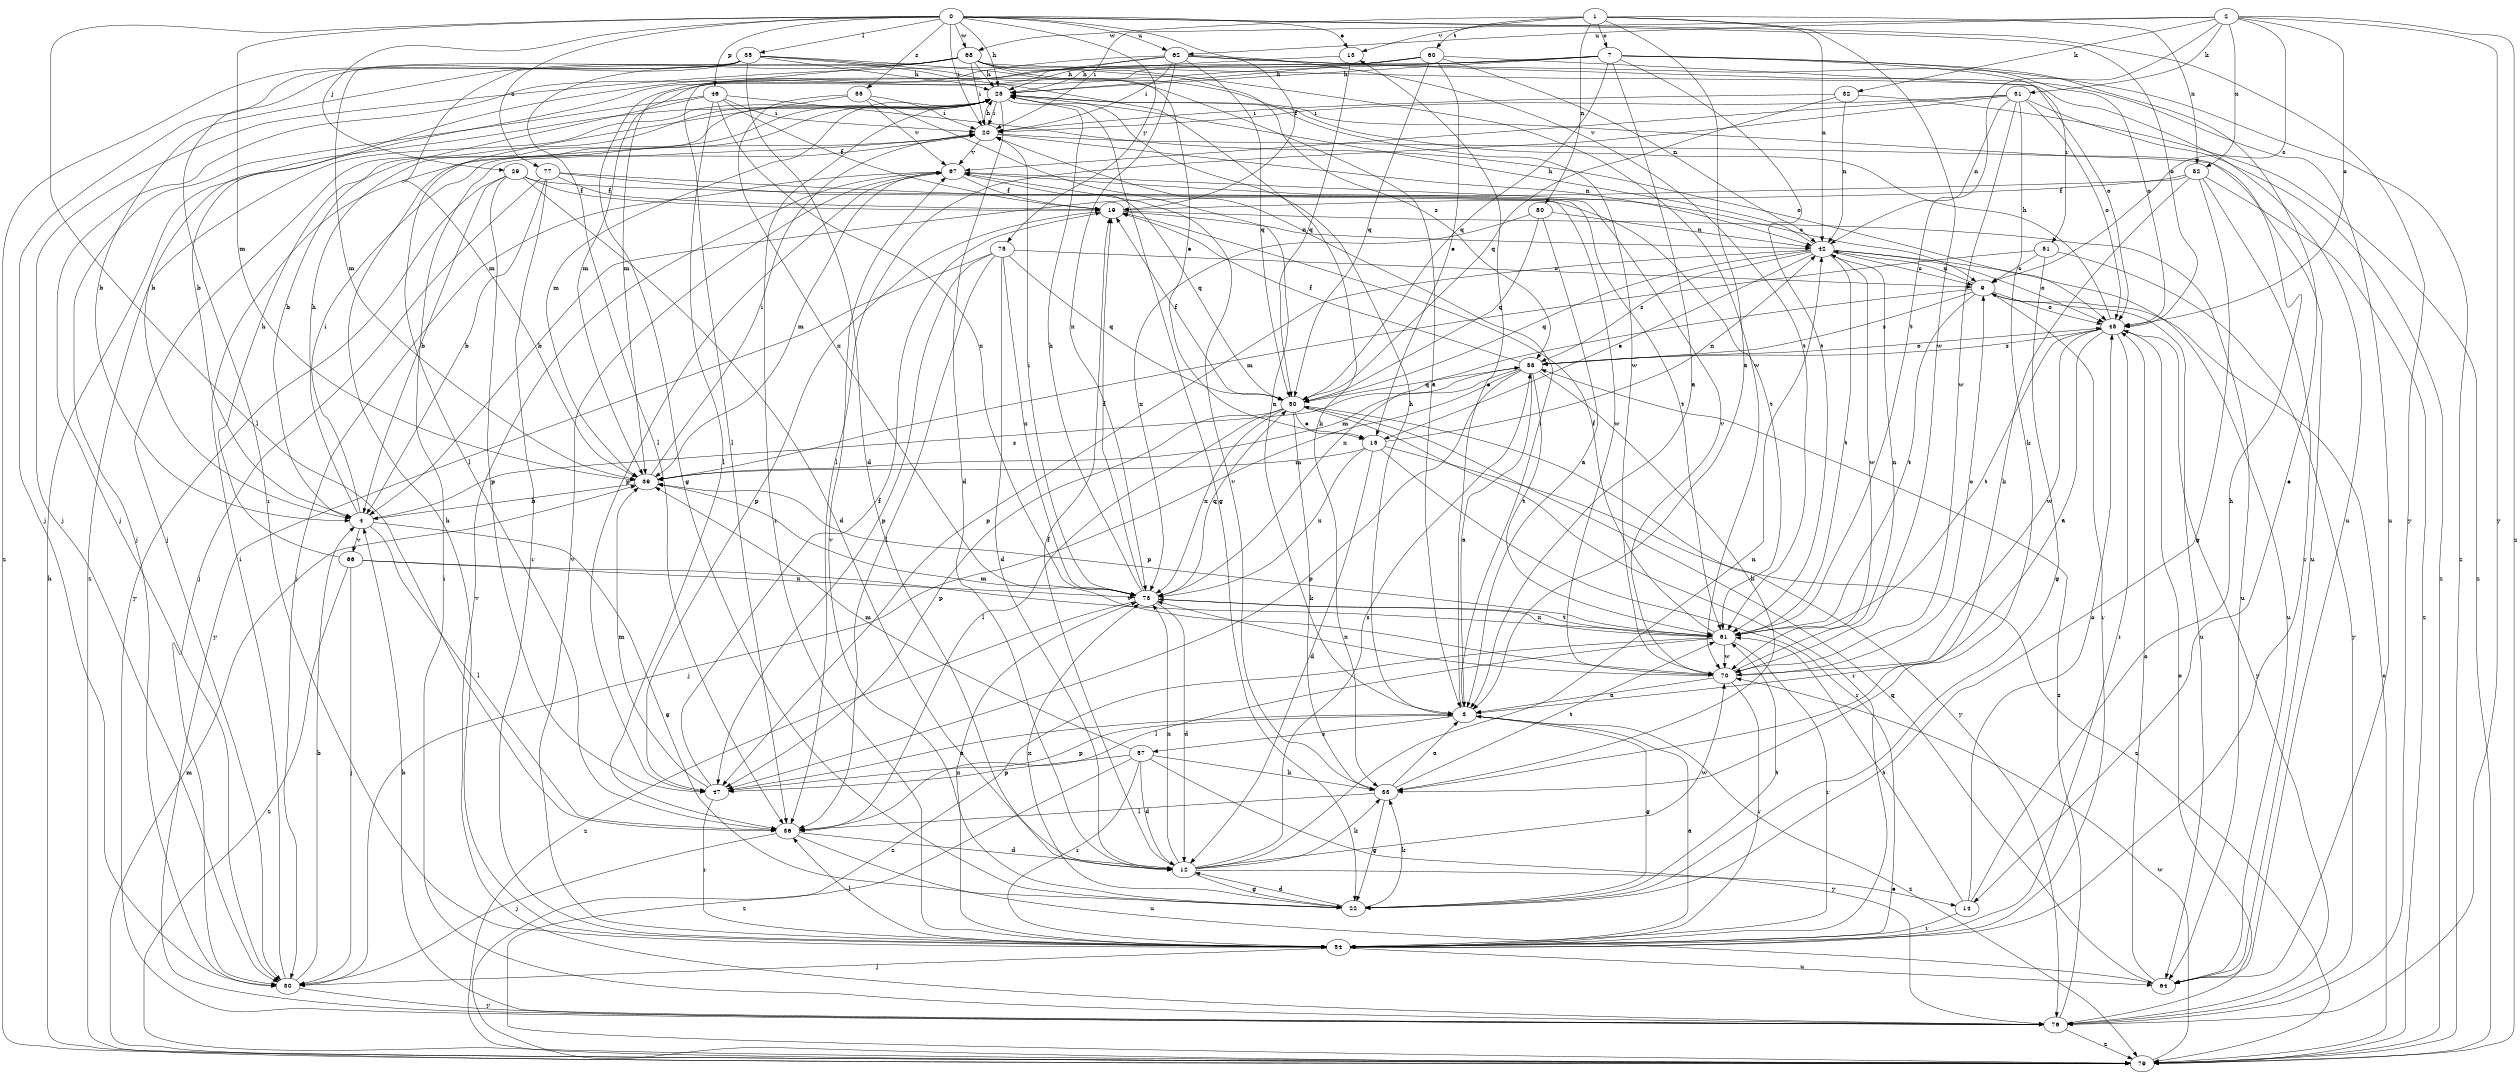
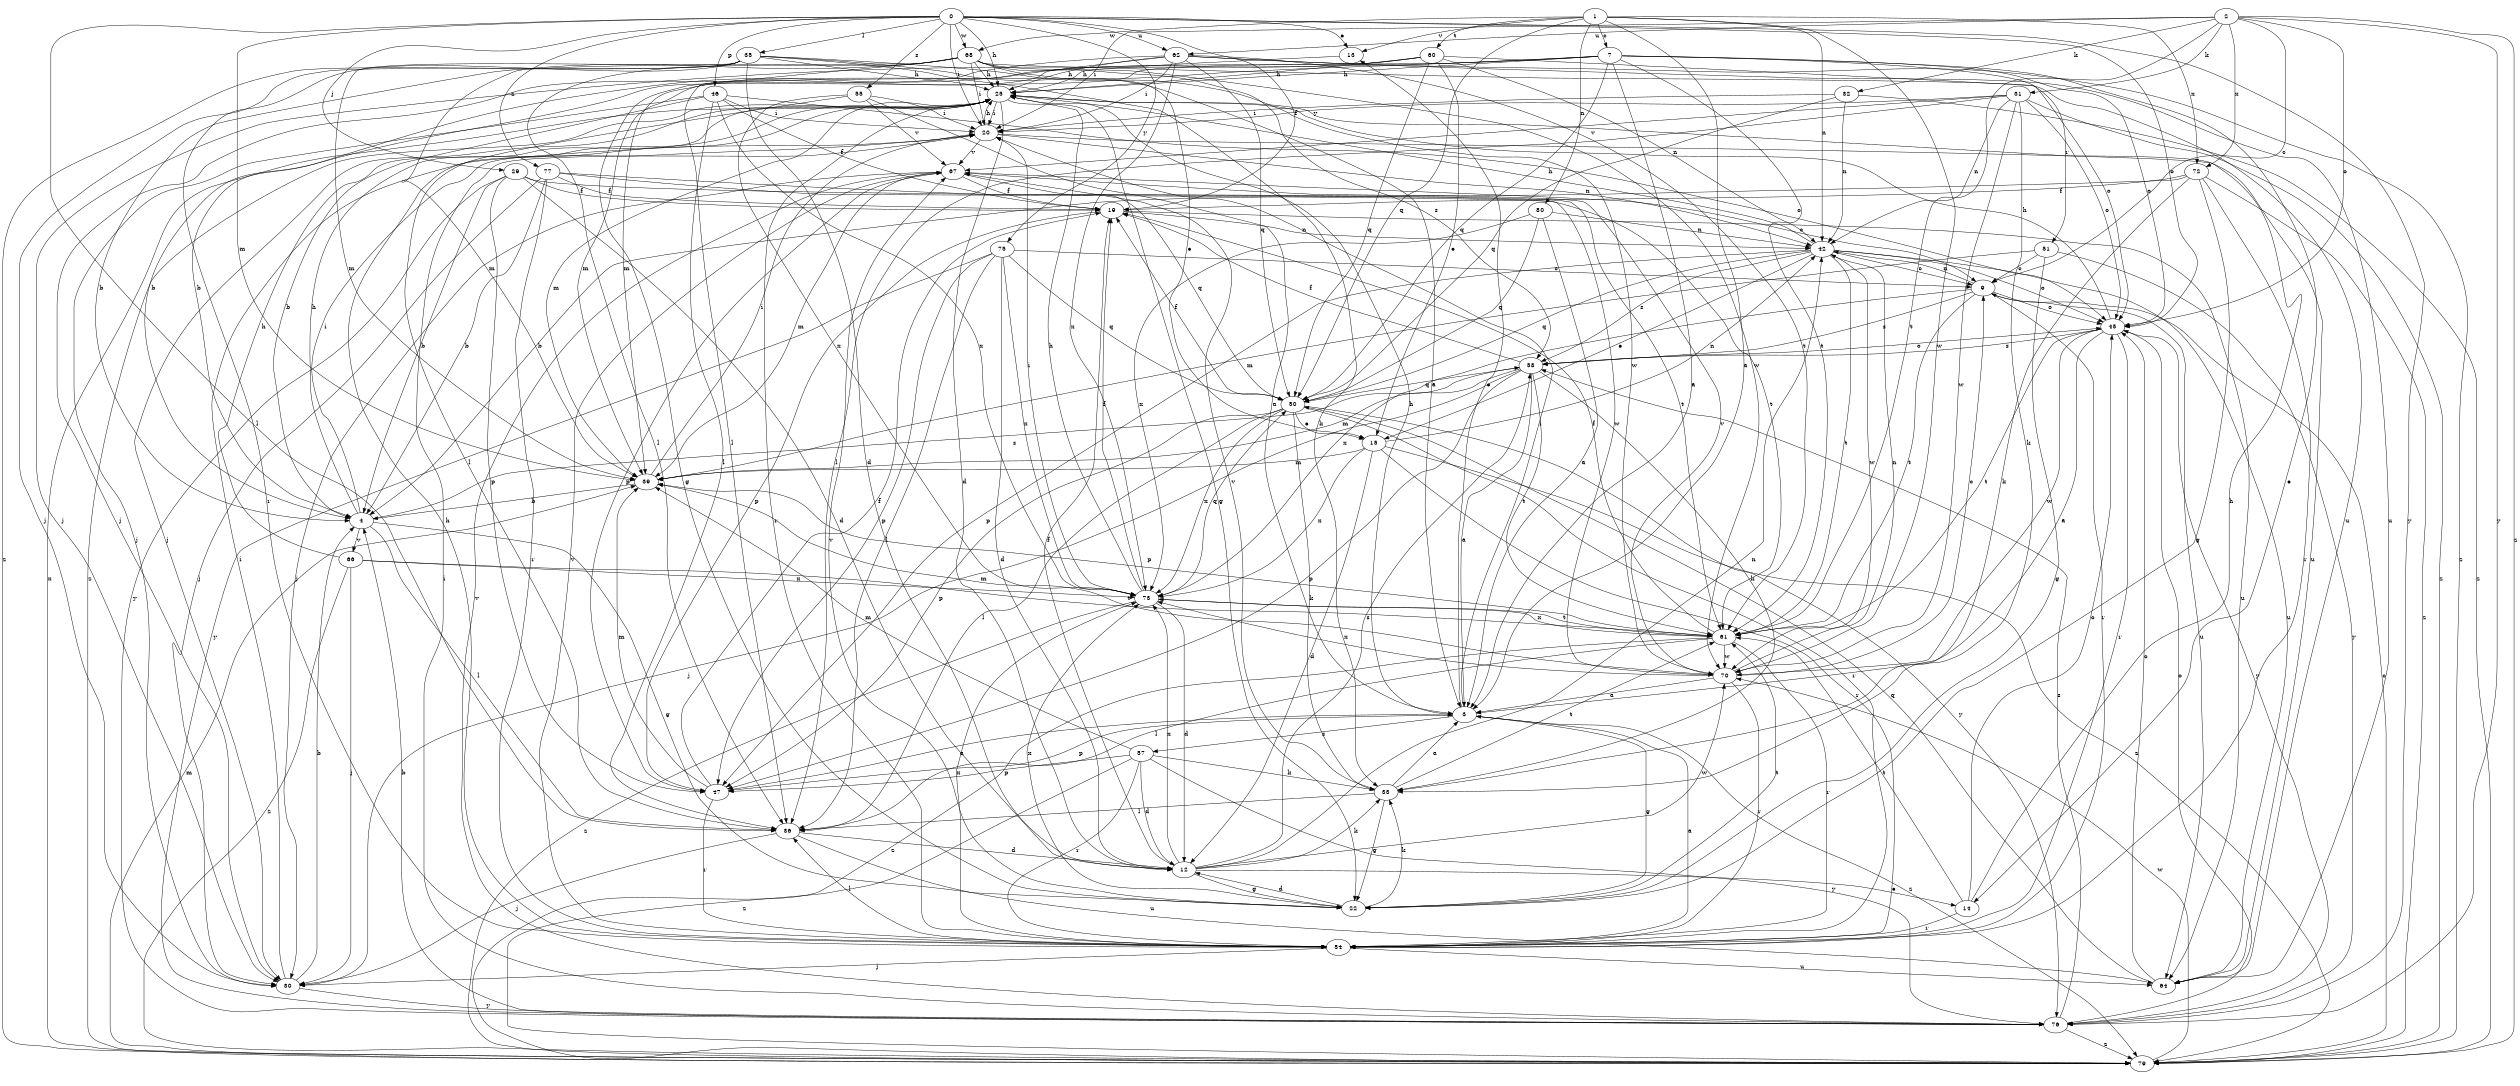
edge "31" -> "20": label "i" -> "y"
node "82": label "82" -> "72"
edge "13" -> "50": now "1" -> "50"
edge "79" -> "25": label "h" -> "x"
